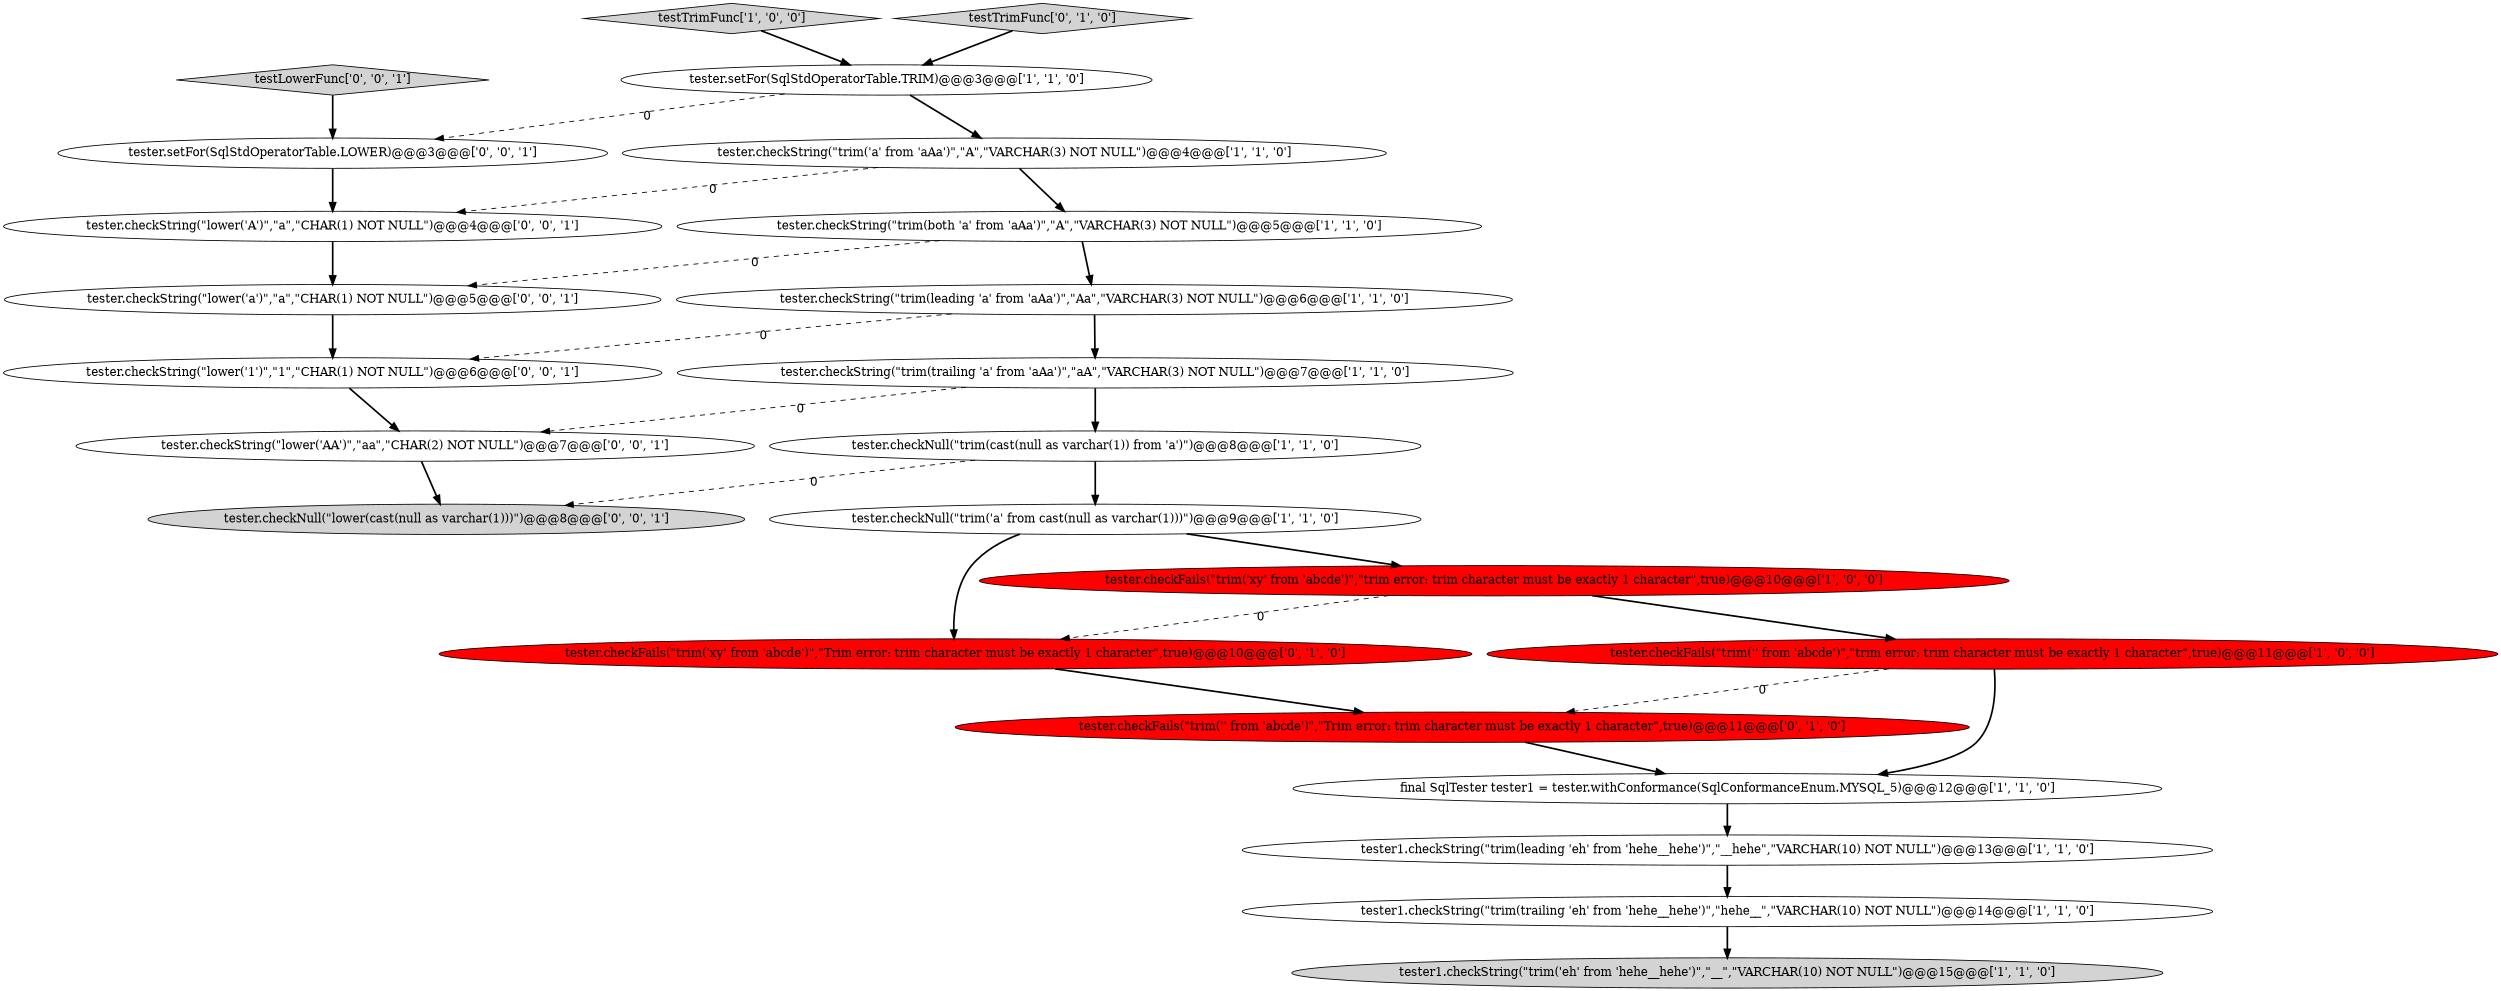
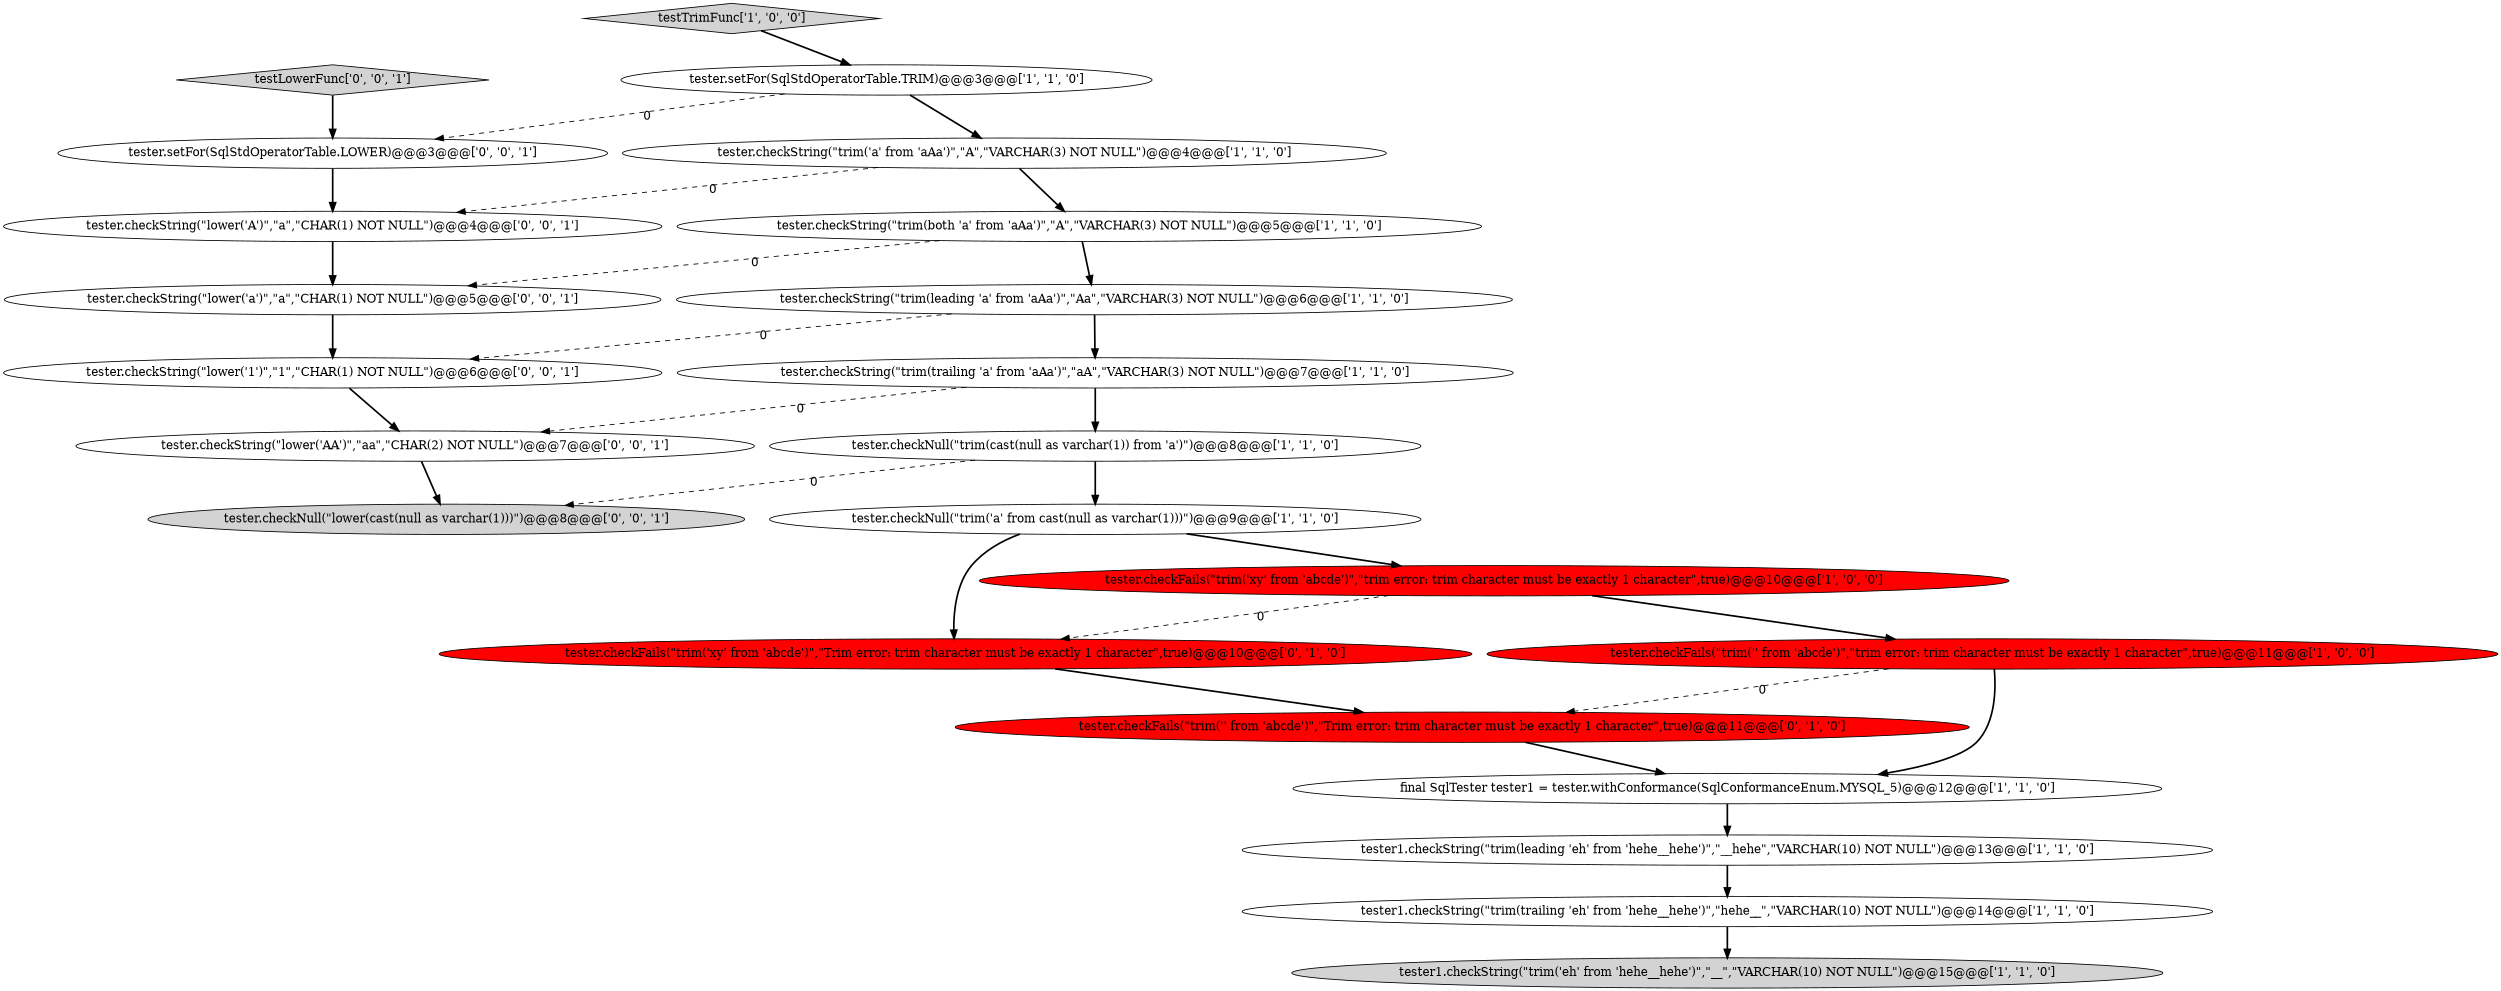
node "testTrimFunc['0', '1', '0']": removed
